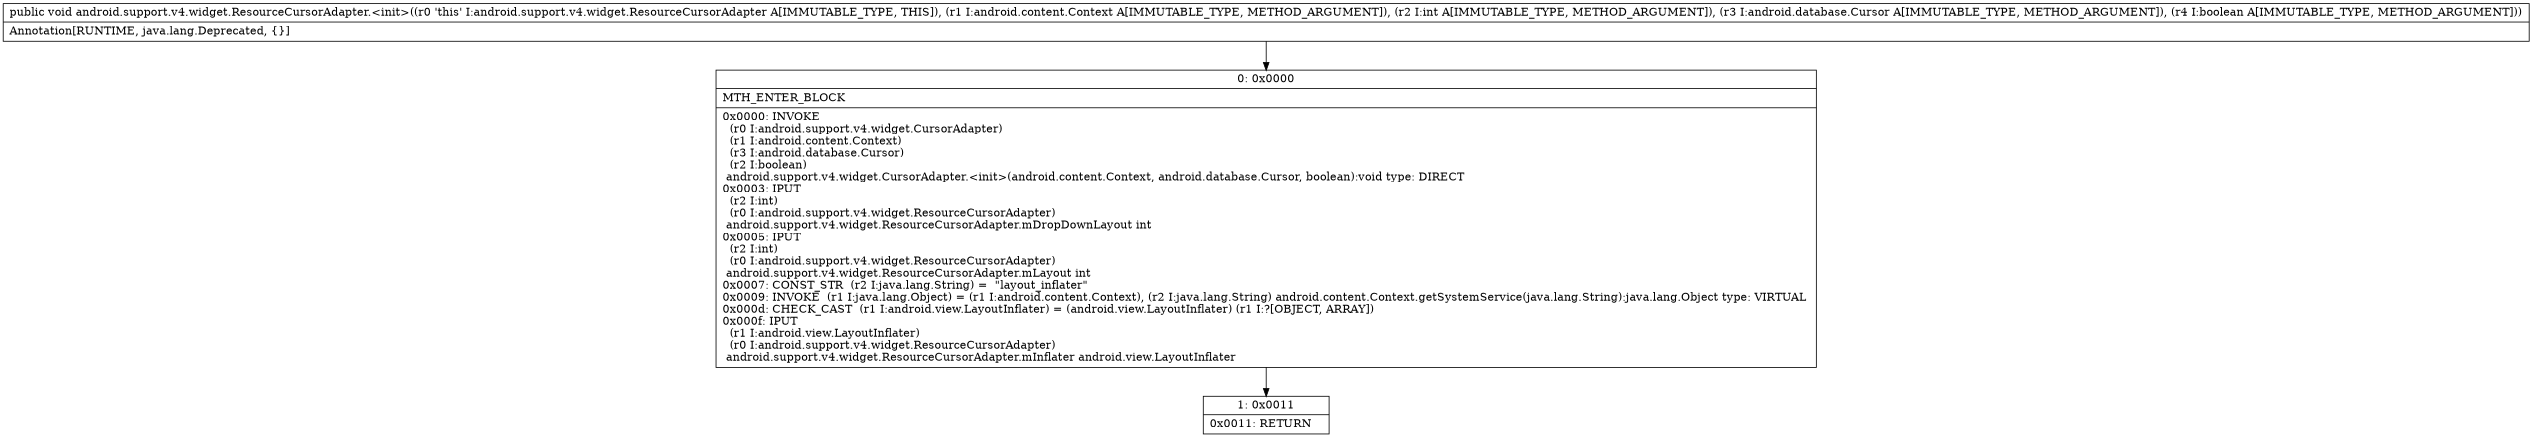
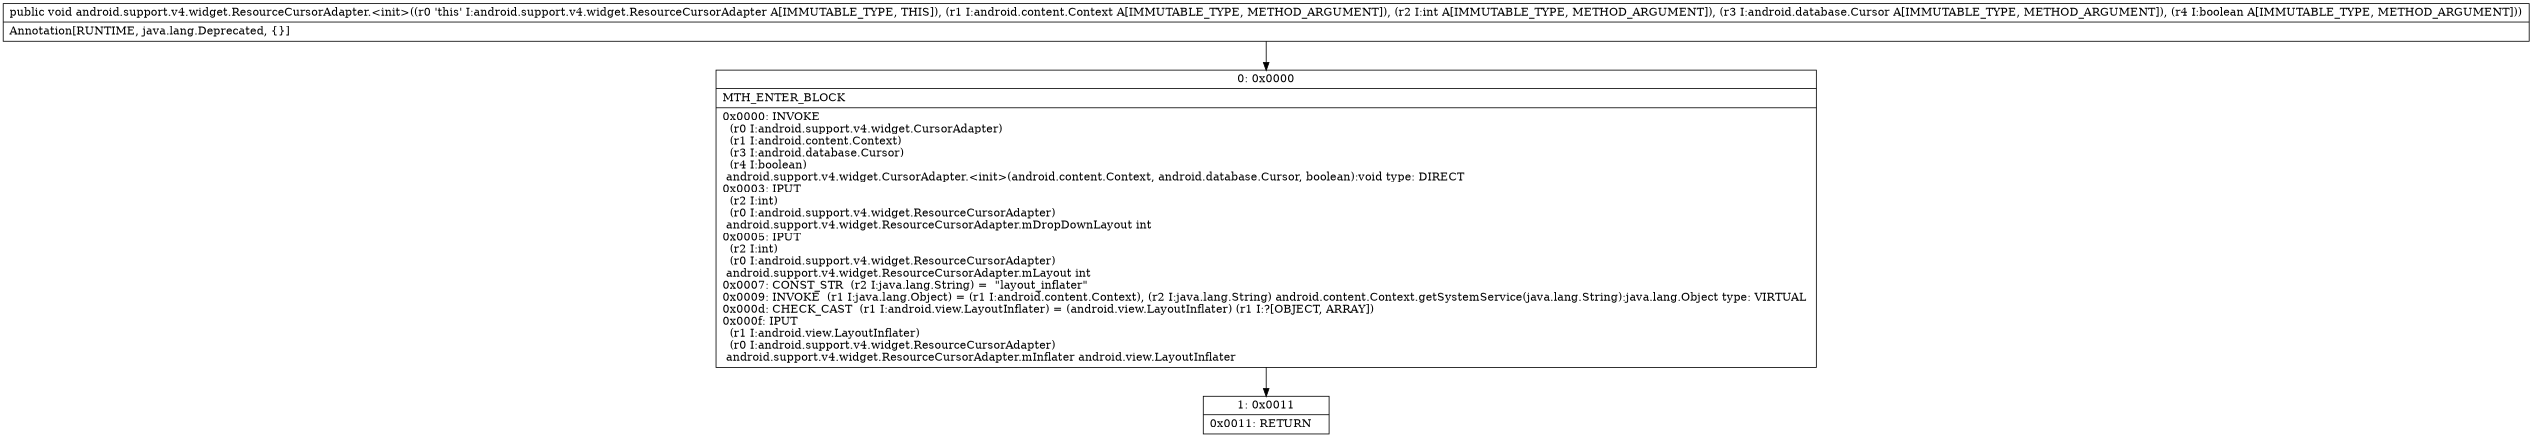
node "0: 0x0000": text "(r2 I:boolean)" -> "(r4 I:boolean)"
